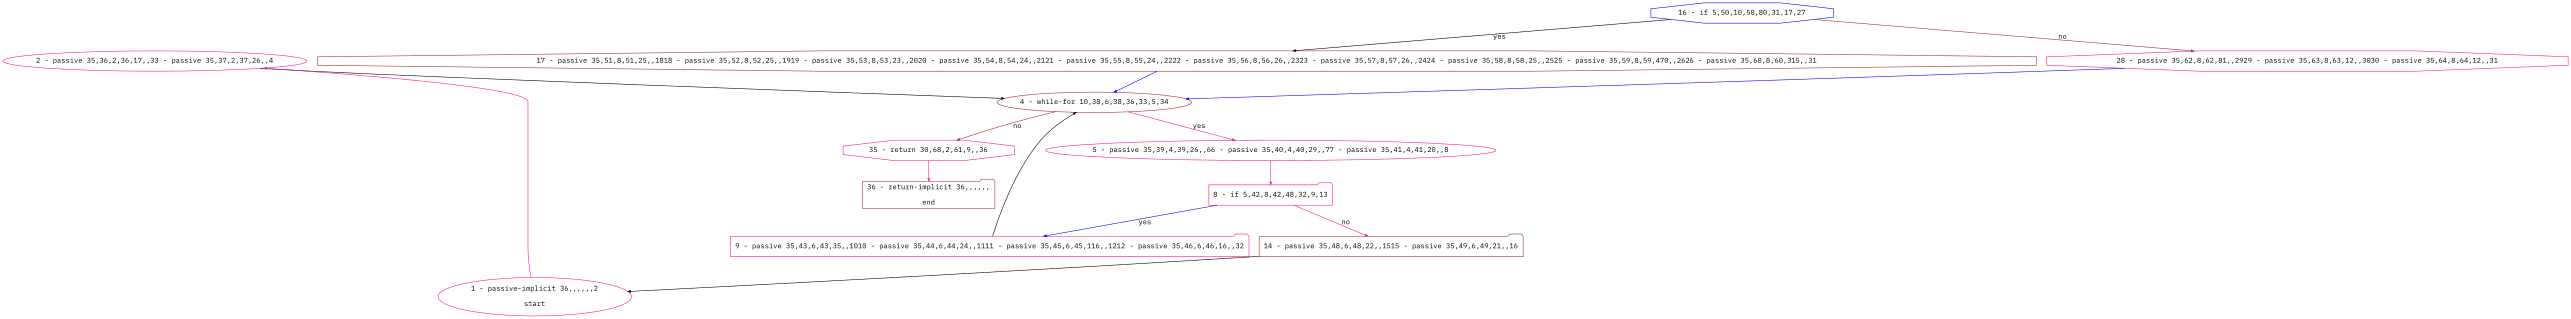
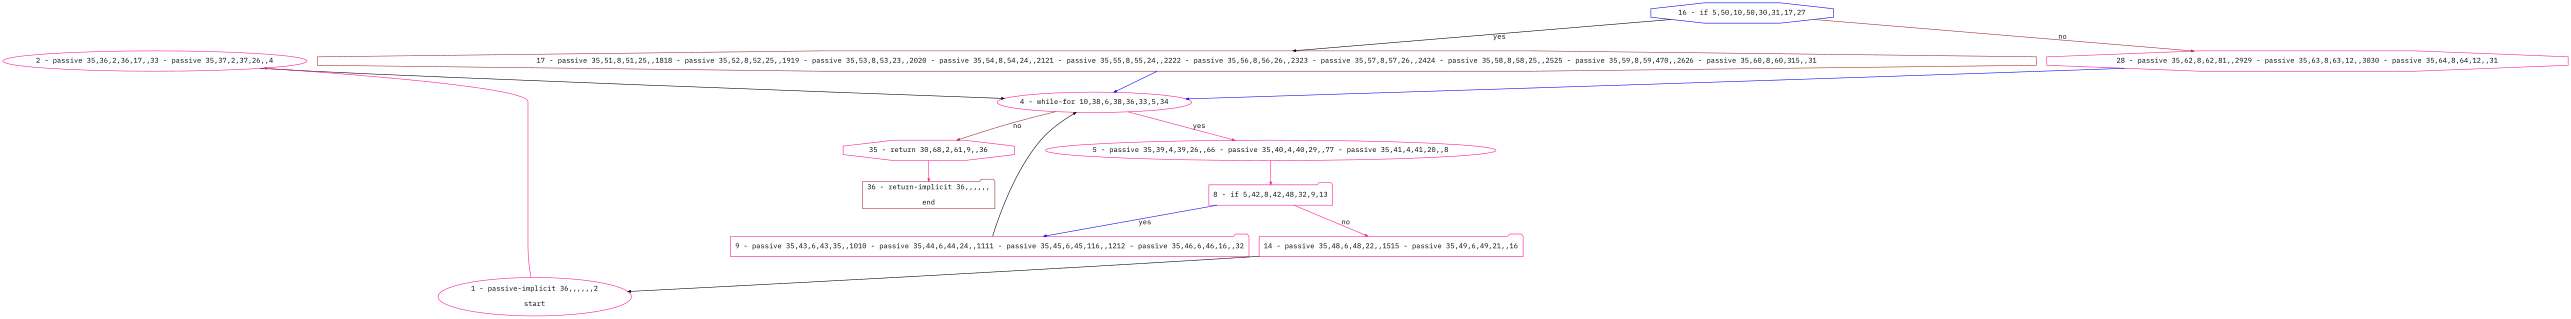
node "16 - if 5,50,10,50,80,31,17,27": label "16 - if 5,50,10,50,80,31,17,27" -> "16 - if 5,50,10,50,30,31,17,27"
node "4 - while-for 10,38,6,38,36,33,5,34": color brown -> deeppink
node "14 - passive 35,48,6,48,22,,1515 - passive 35,49,6,49,21,,16": color brown -> deeppink
